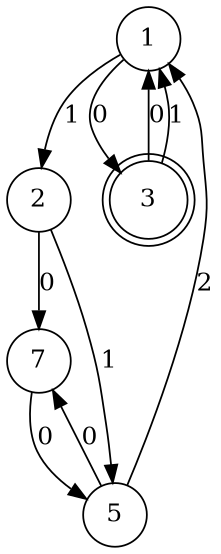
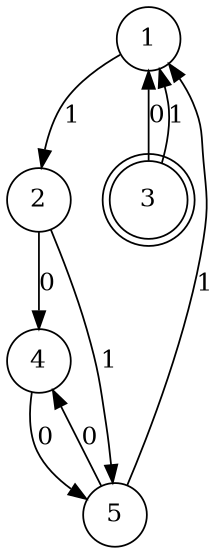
edge "1" -> "3": removed, label "0"
edge "5" -> "1": label "2" -> "1"
node "7": label "7" -> "4"
